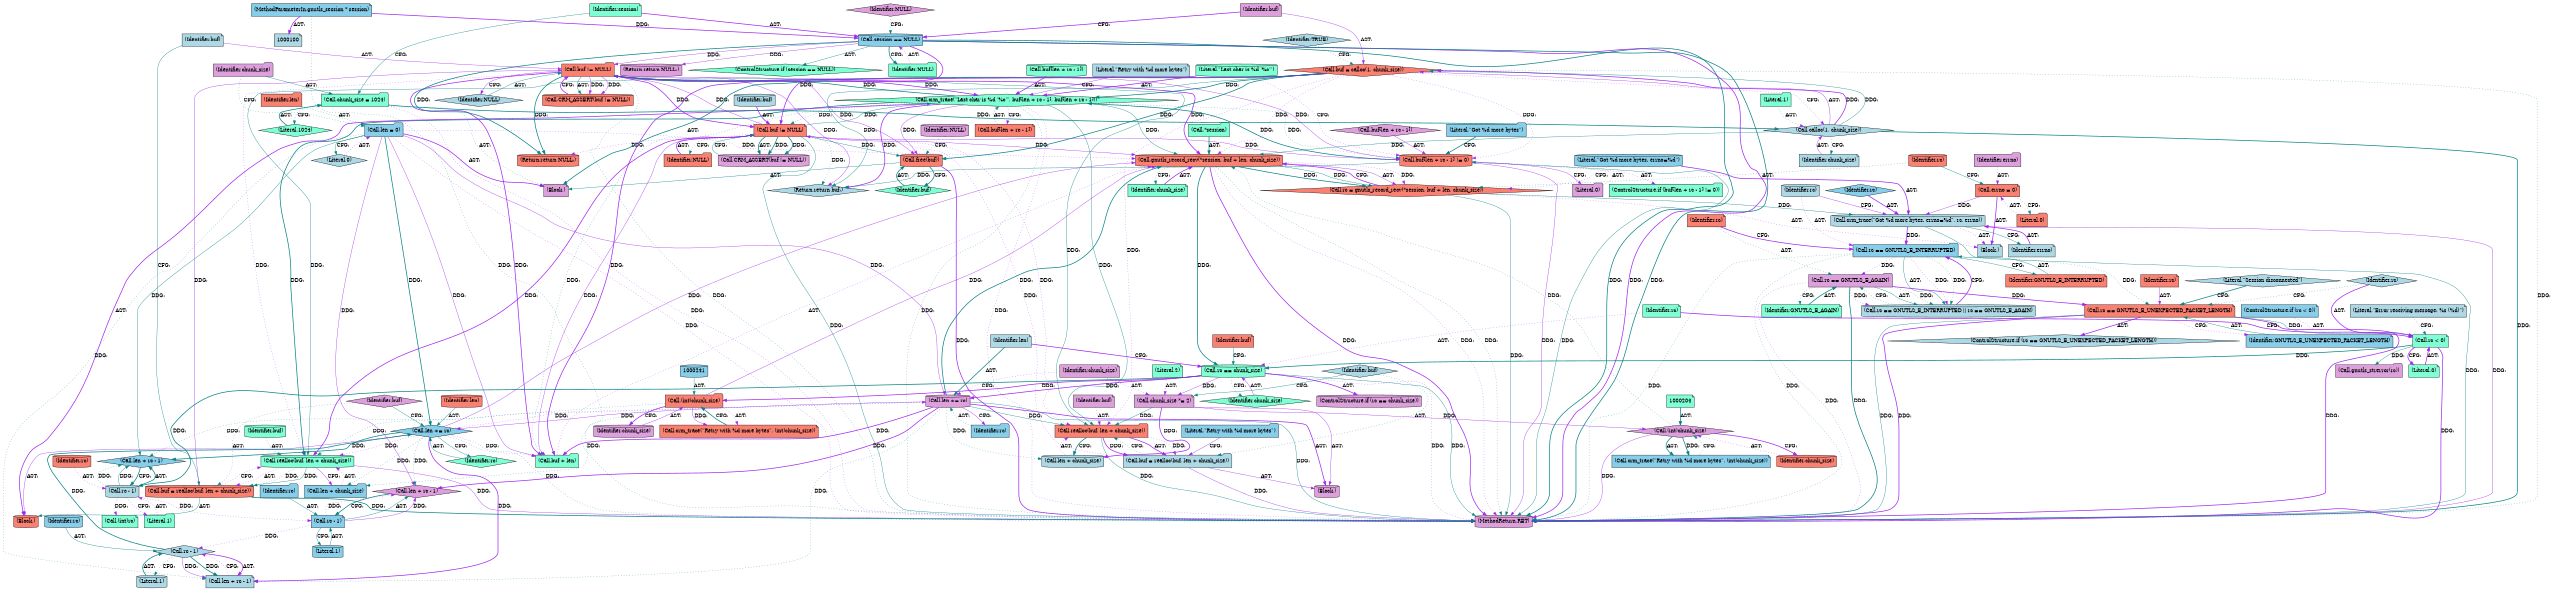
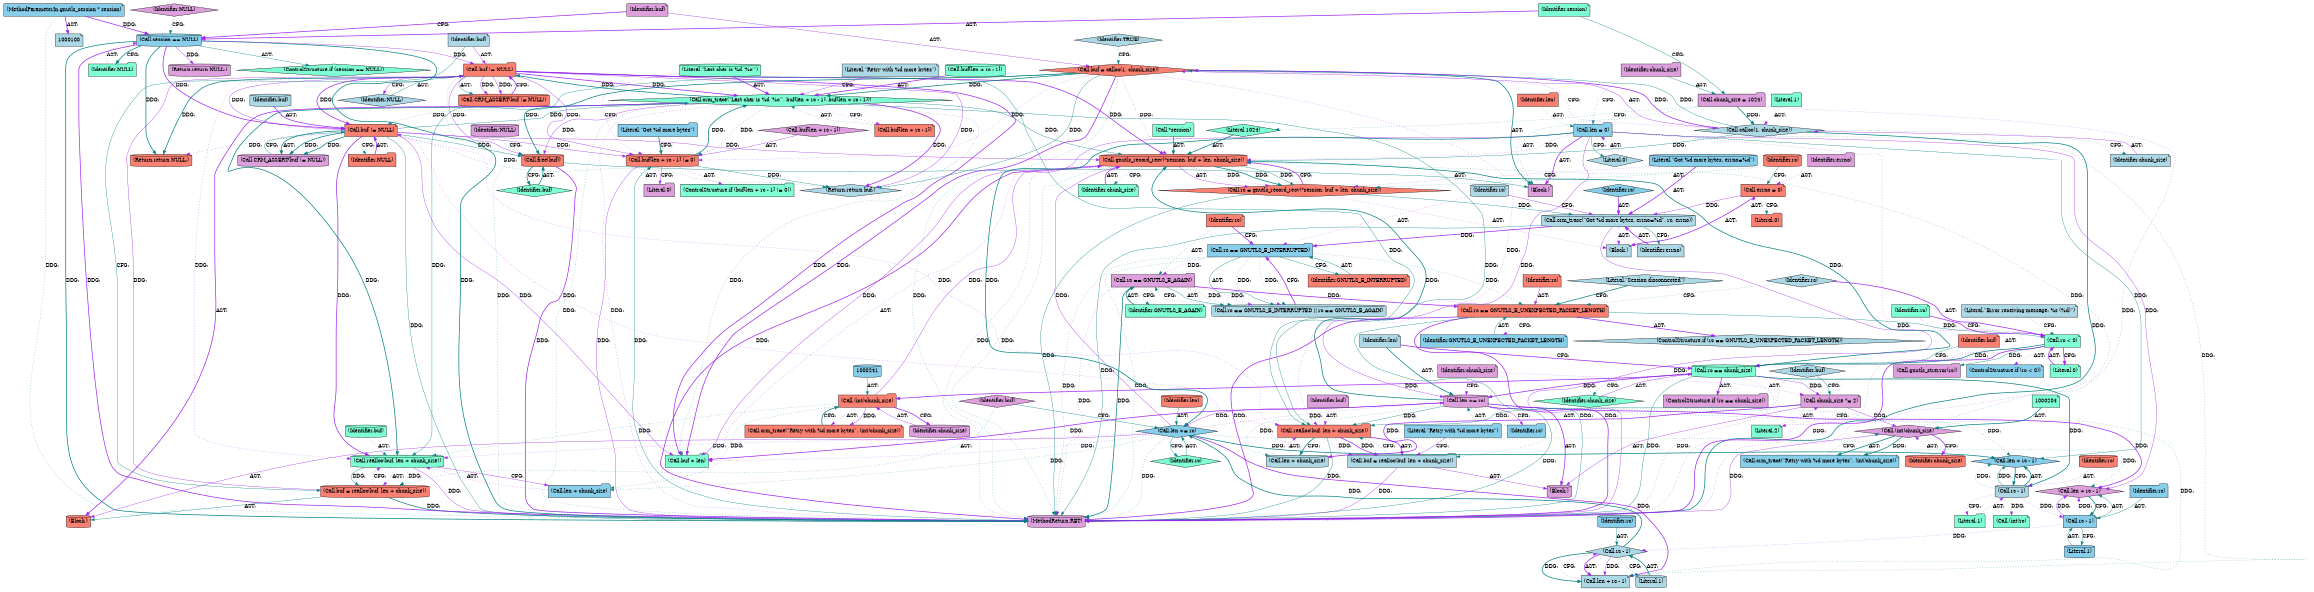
node "(Call,chunk_size = 1024)": fillcolor aquamarine -> plum
edge "(Literal,1024)" -> "(Call,chunk_size = 1024)": now "(Literal,1024)" -> "(Call,gnutls_record_recv(*session, buf + len, chunk_size))"
edge "(ControlStructure,if (rc < 0))" -> "(Call,rc < 0)": reversed
node "(ControlStructure,if (rc == chunk_size))": shape cylinder -> folder
edge "(Call,chunk_size *= 2)" -> "(Literal,2)": added, label "CFG:"
